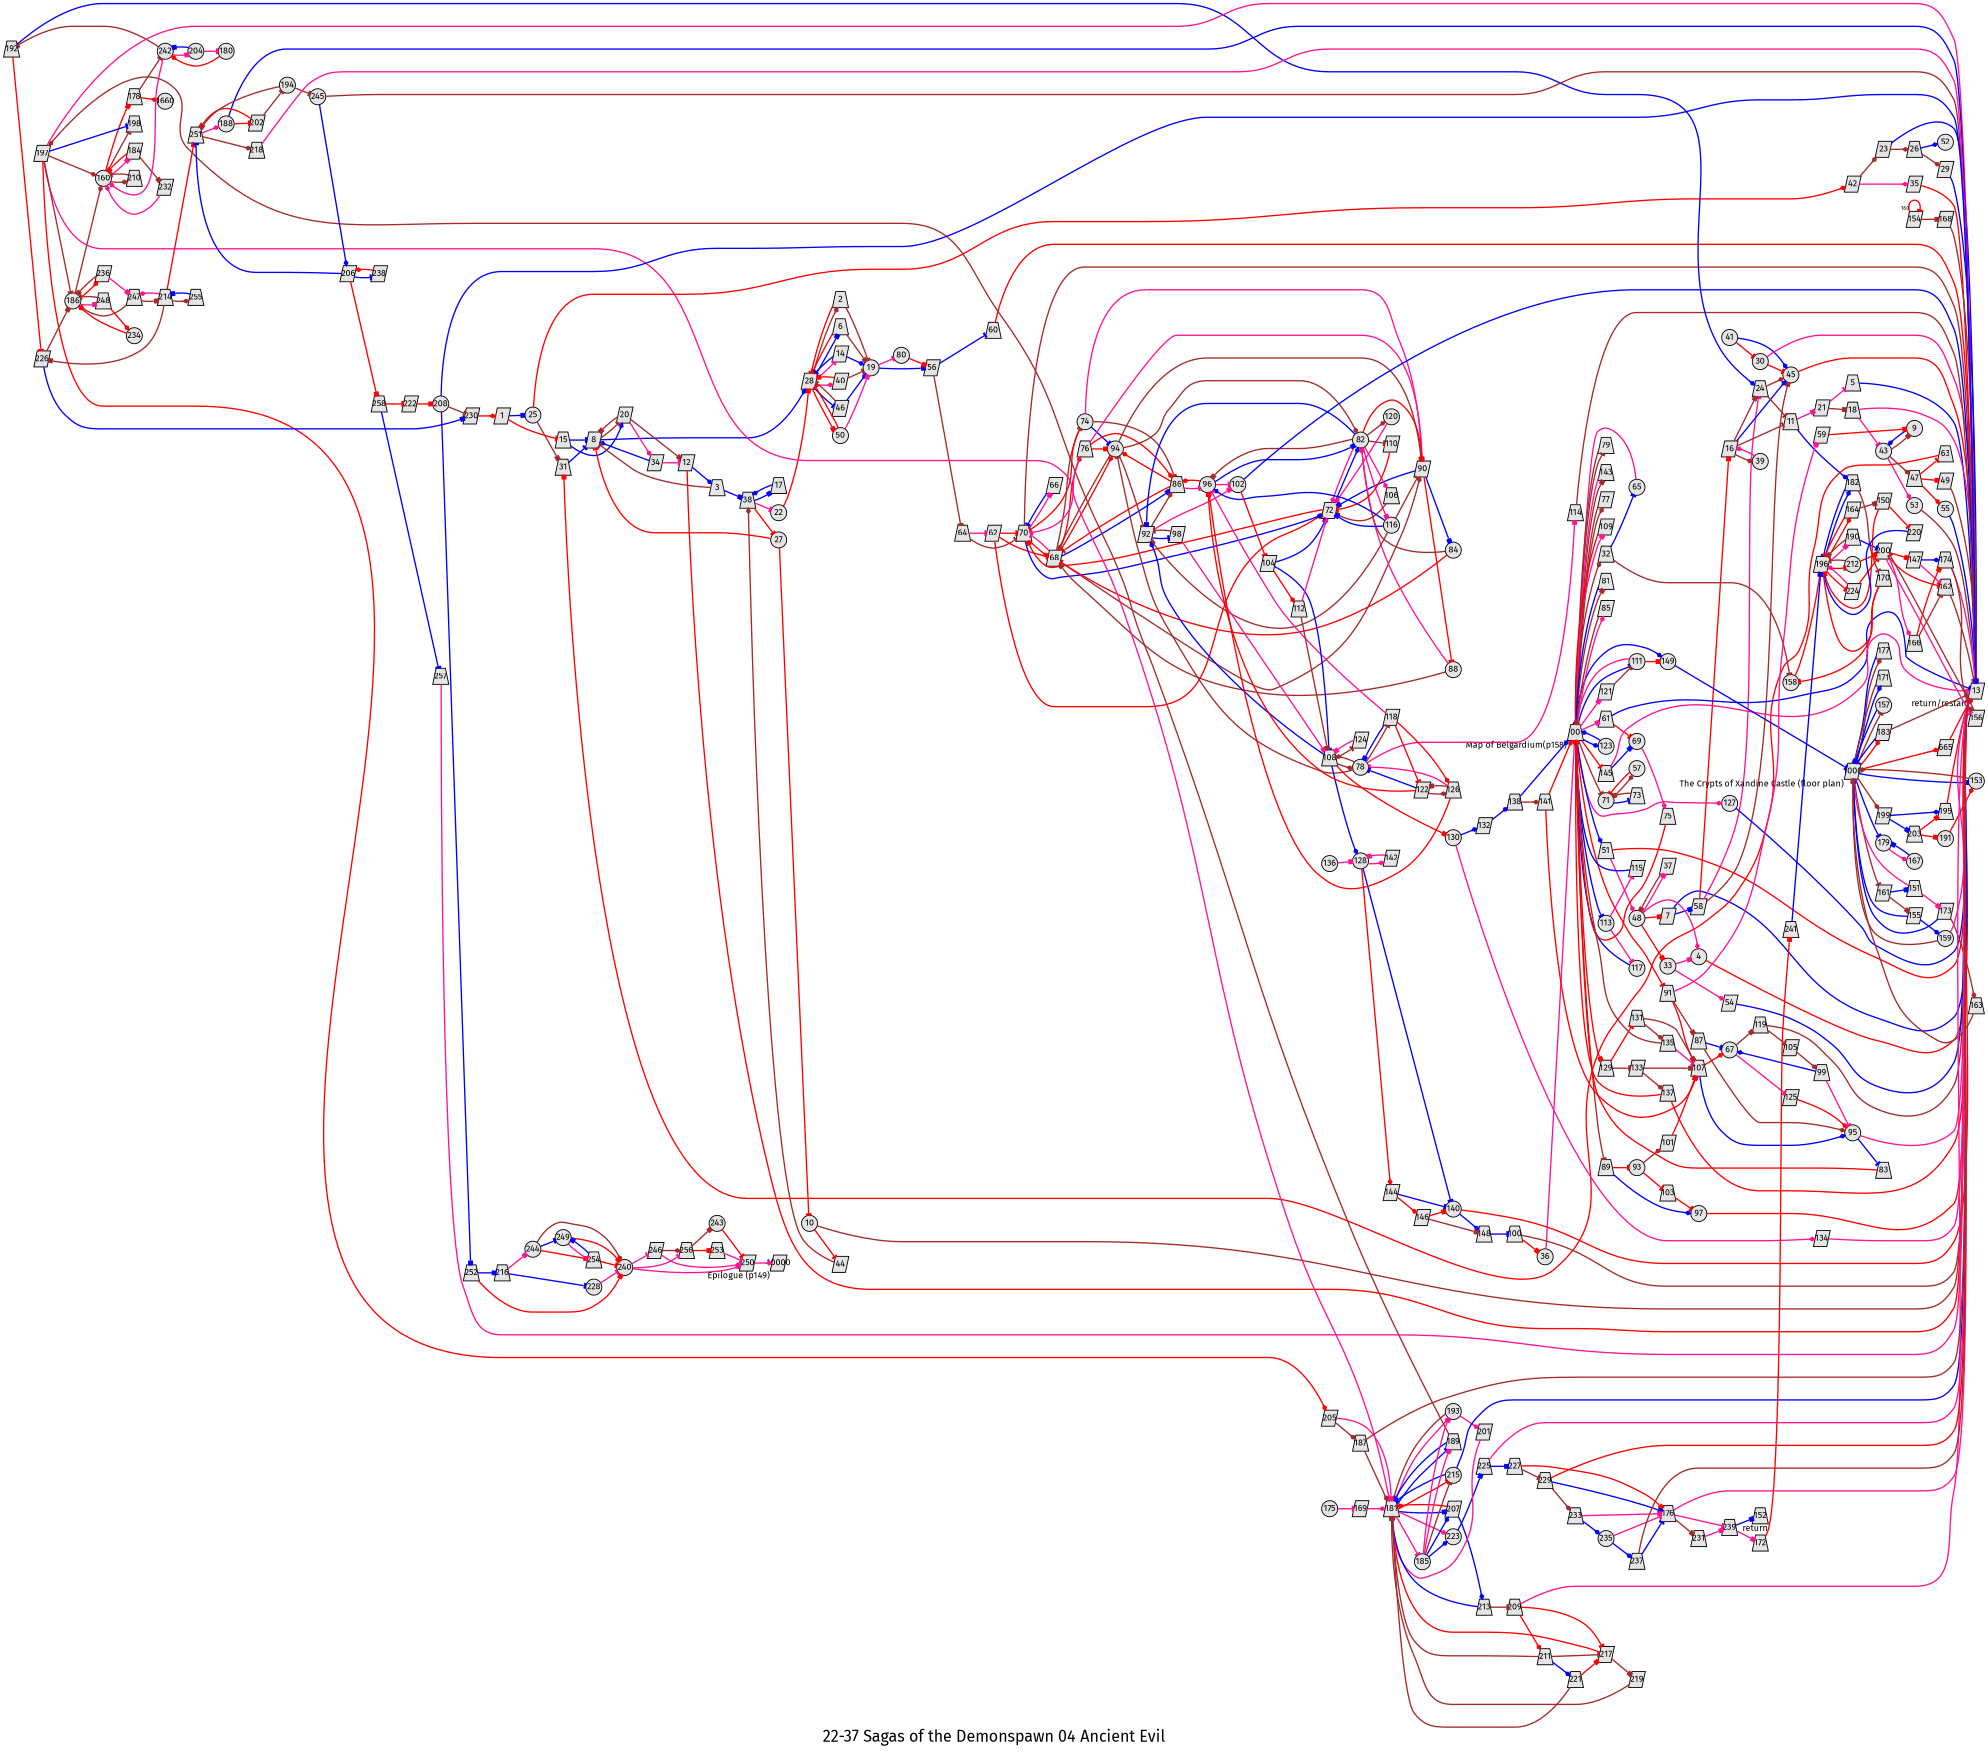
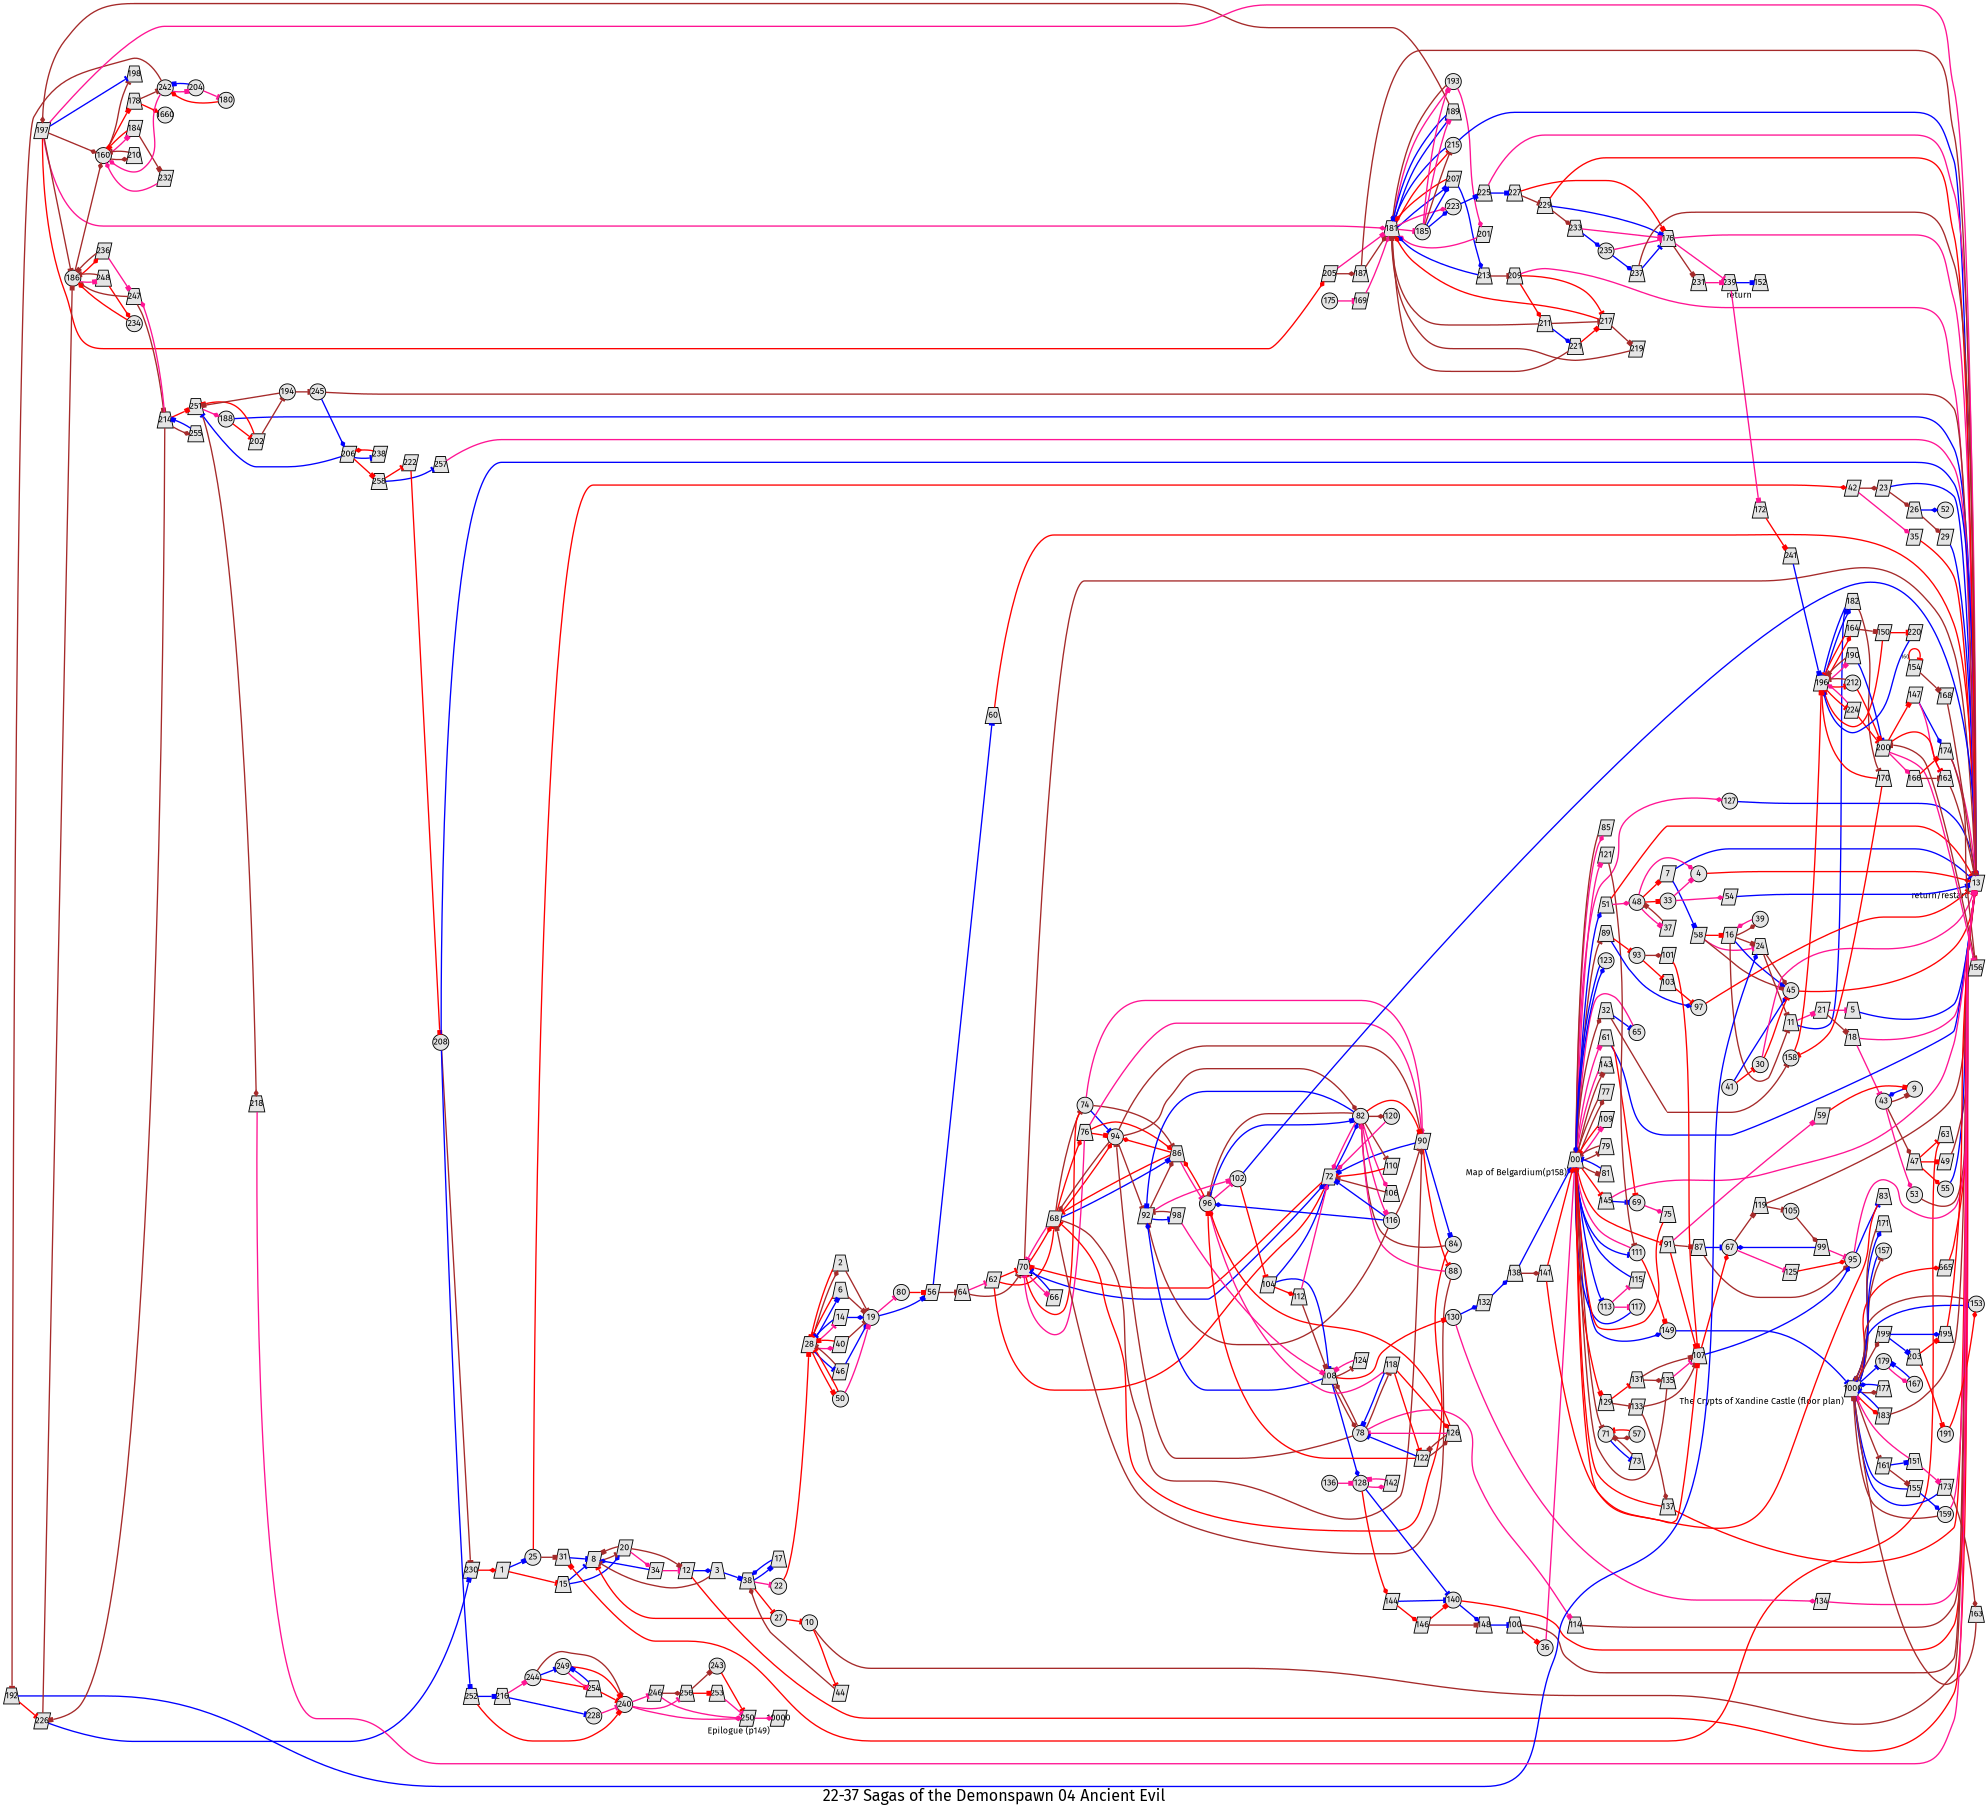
edge "8" -> "28": removed
node "105": shape parallelogram -> ellipse
